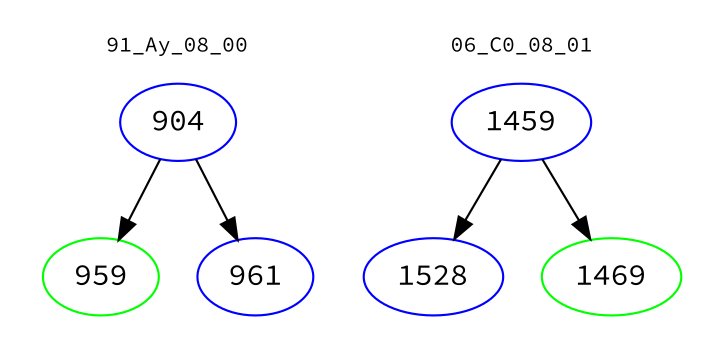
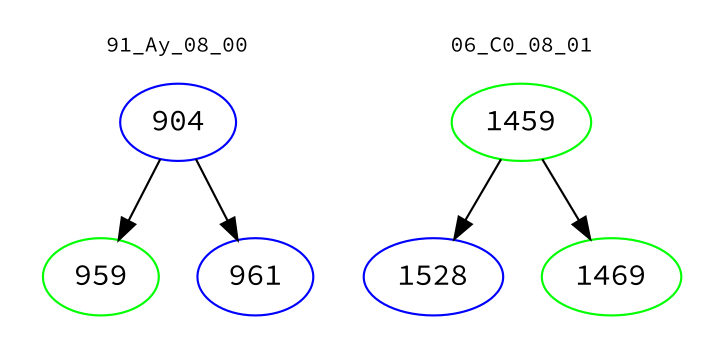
node "1459": color blue -> green
